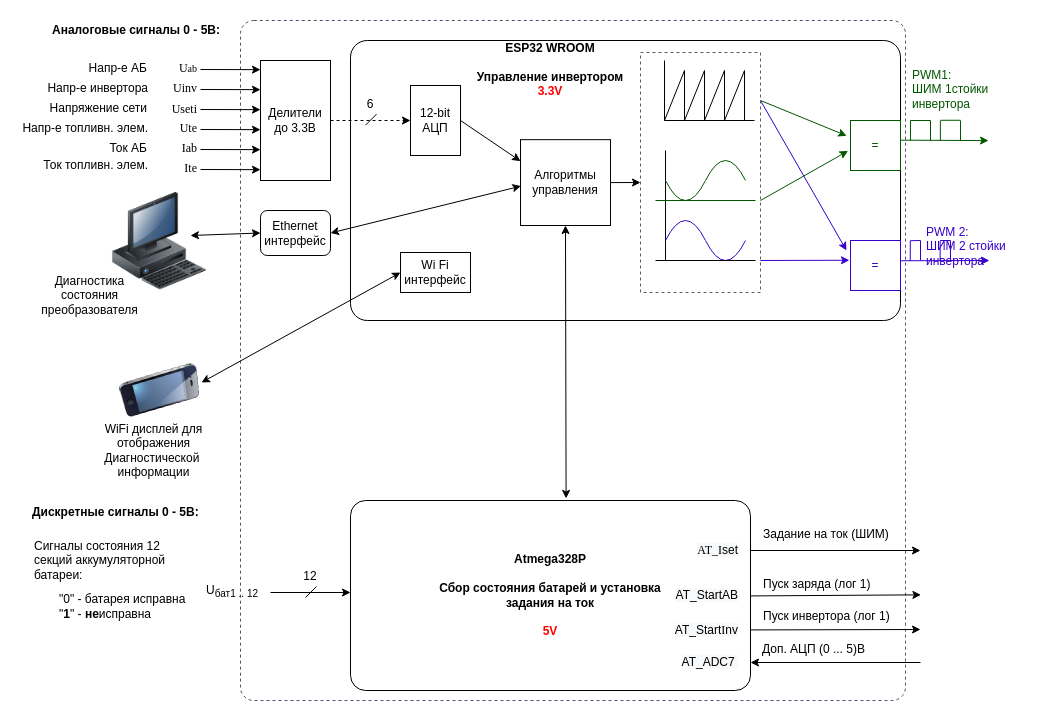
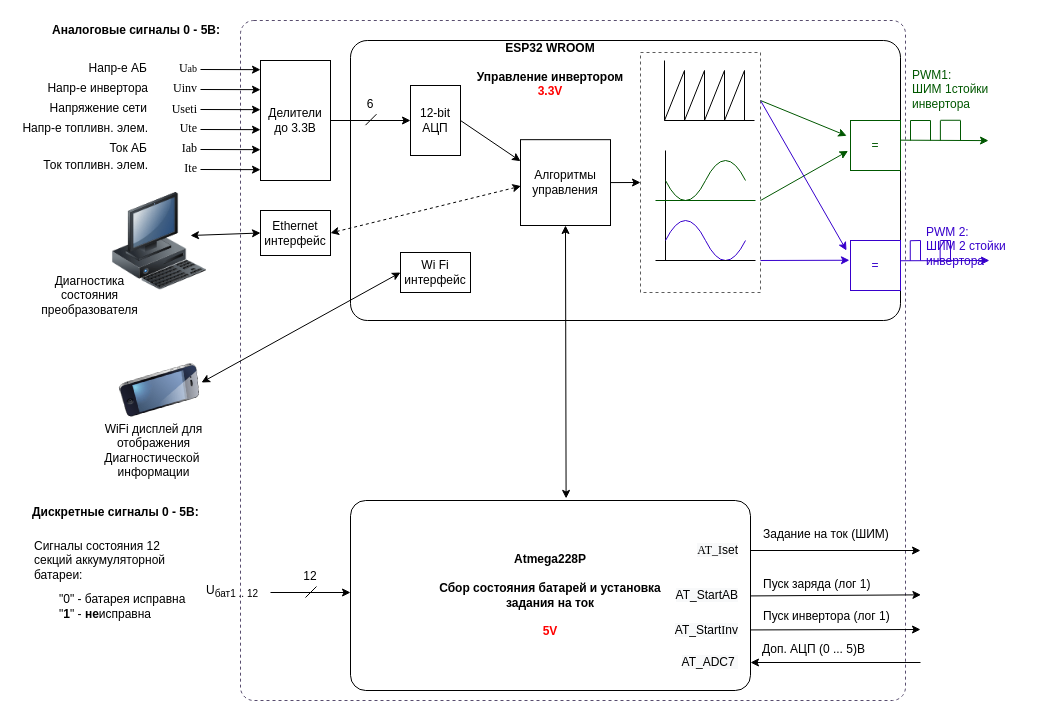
edge "Делители до 3.3В" -> "12-bit АЦП": style dashed -> solid
edge "Алгоритмы управления" -- "Ethernet интерфейс": style solid -> dashed
node "Ethernet интерфейс": shape rounded rectangle -> rectangle
node "Atmega328P Сбор состояния батарей и установка задания на ток 5V": label "Atmega328P Сбор состояния батарей и установка задания на ток 5V" -> "Atmega228P Сбор состояния батарей и установка задания на ток 5V"
